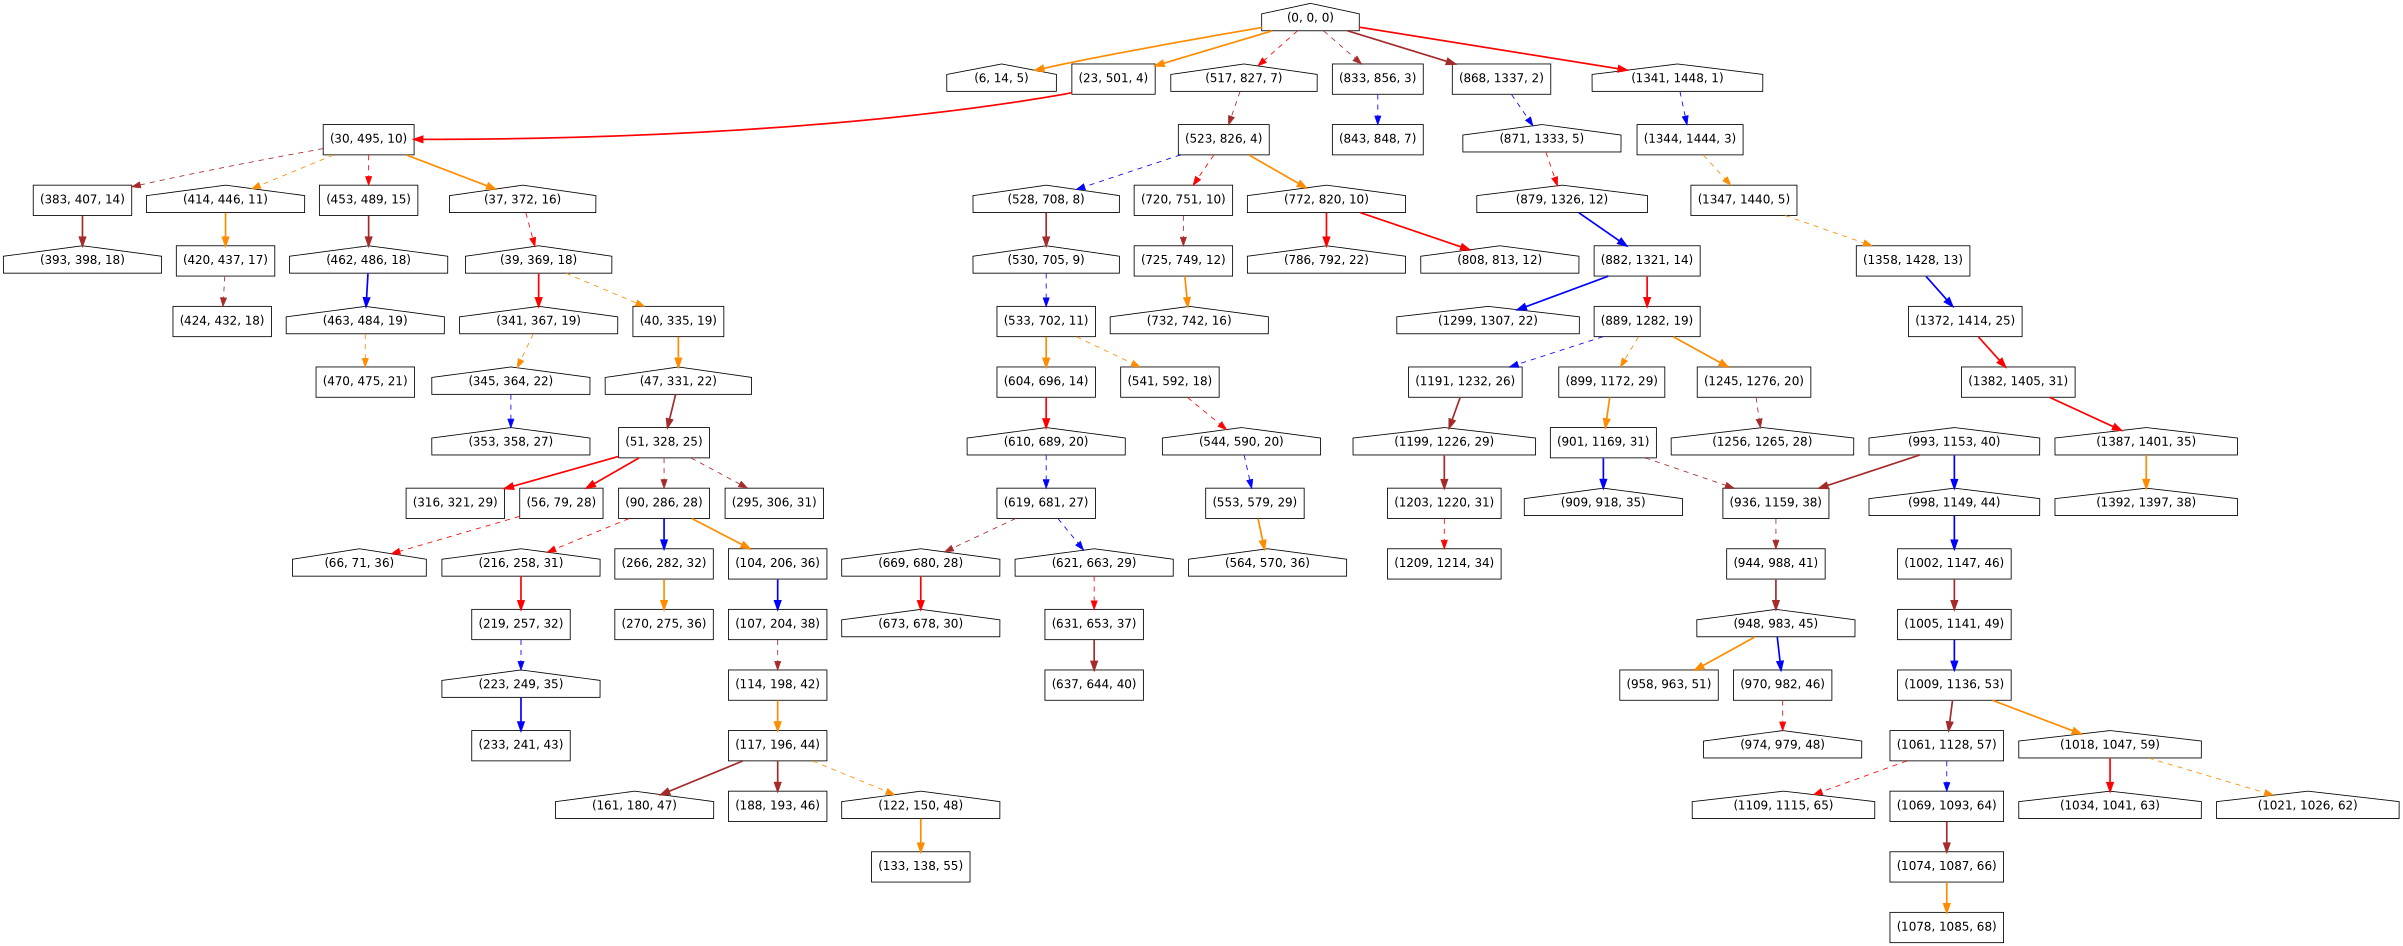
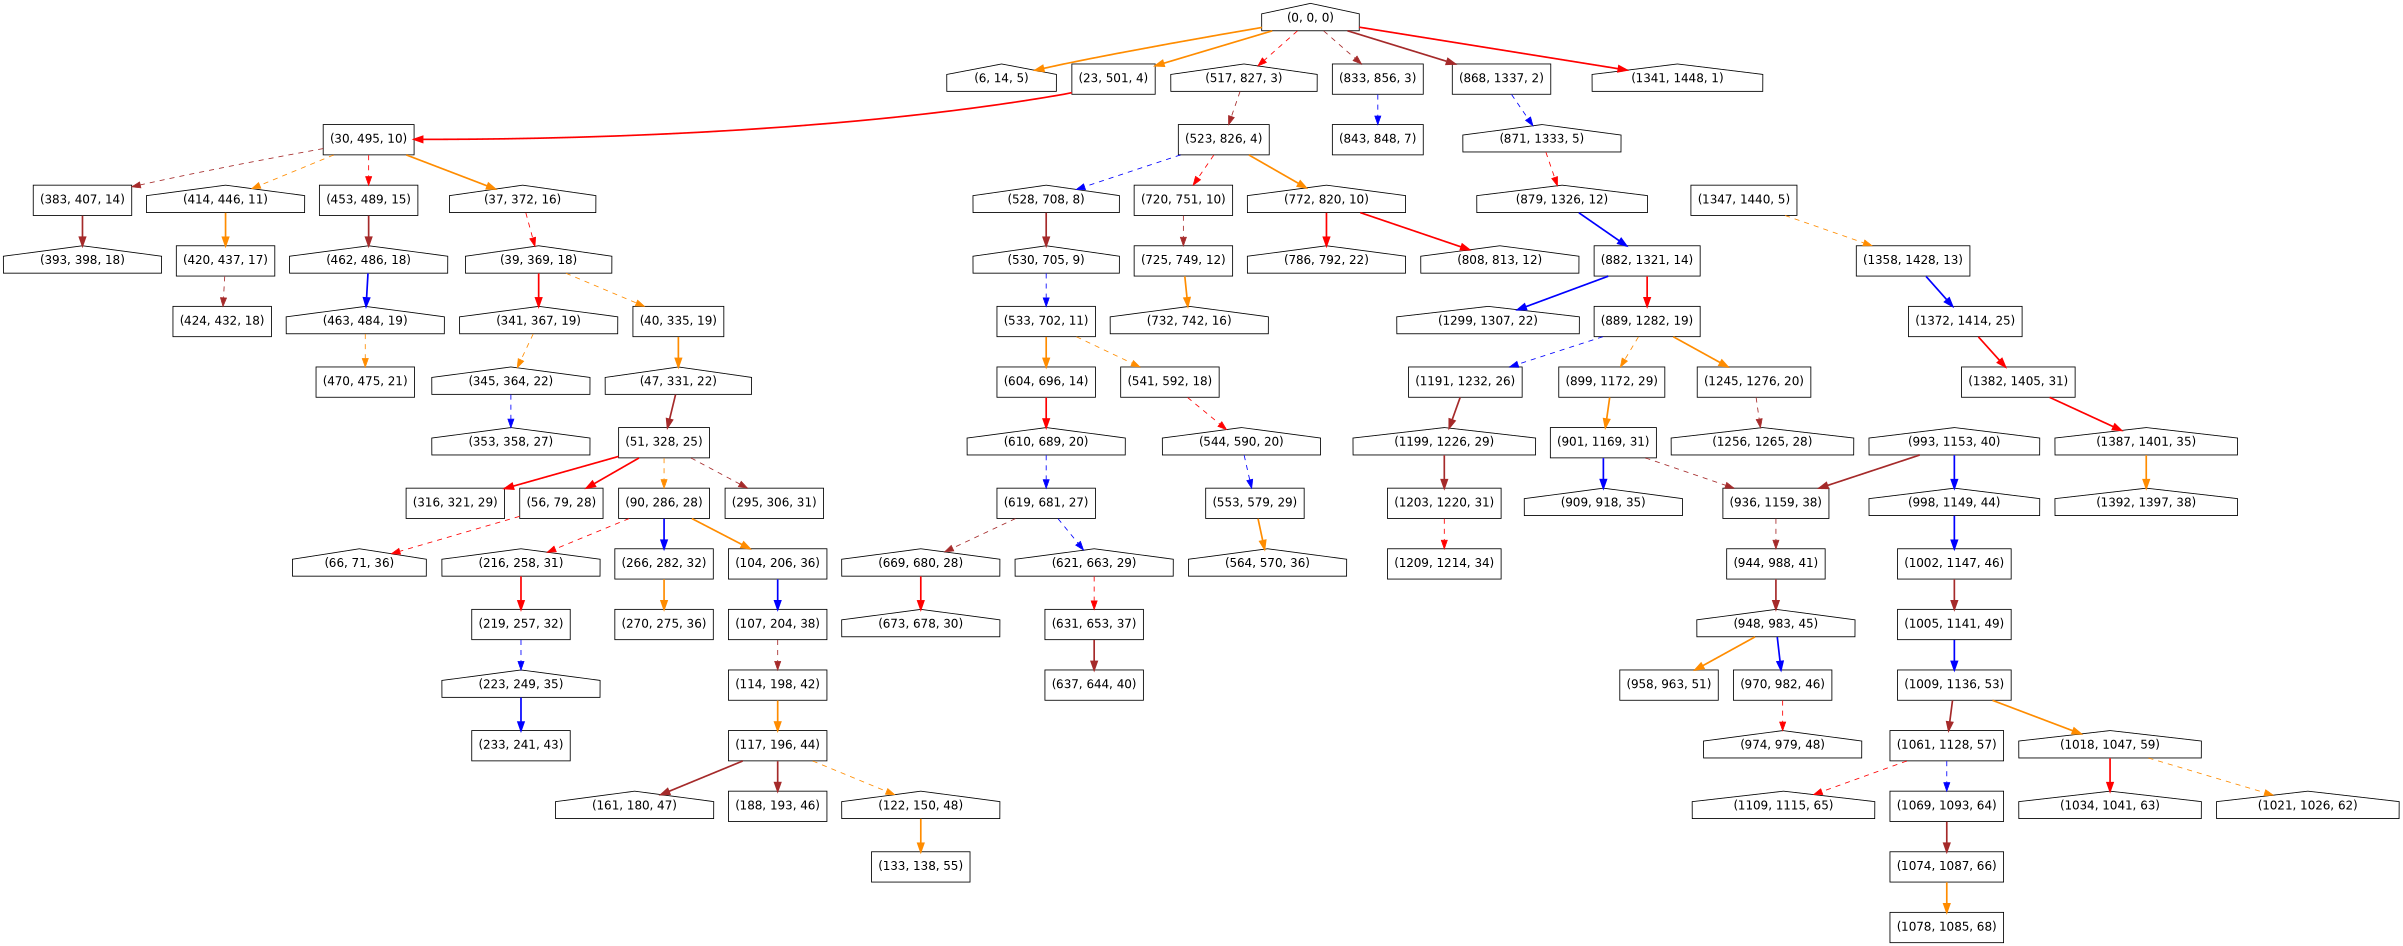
node "(517, 827, 7)": label "(517, 827, 7)" -> "(517, 827, 3)"
node "(1344, 1444, 3)": removed
edge "(51, 328, 25)" -> "(90, 286, 28)": color brown -> darkorange
